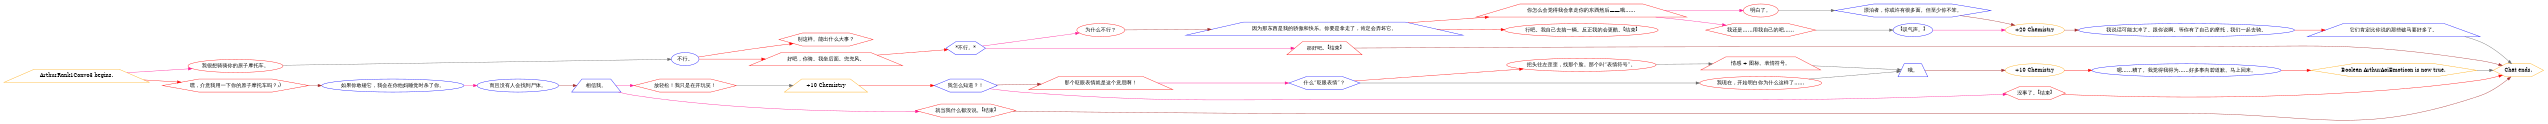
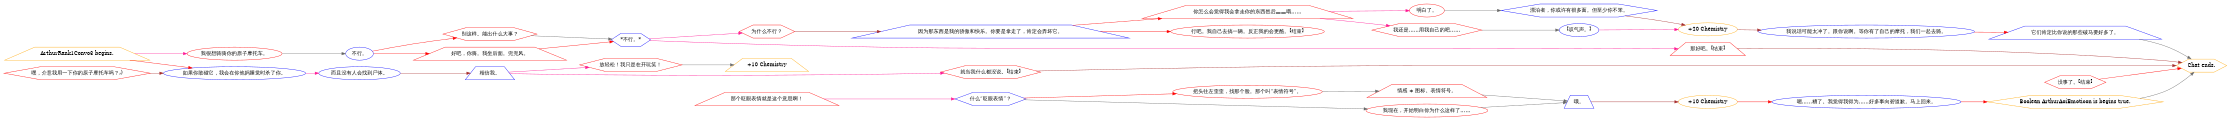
node "为什么不行？": shape ellipse -> hexagon
edge "别这样。能出什么大事？" -> "*不行。*": added
node "Boolean ArthurAoiEmoticon is now true.": label "Boolean ArthurAoiEmoticon is now true." -> "Boolean ArthurAoiEmoticon is begins true."
edge "ArthurRank1Convo3 begins." -> "嘿，介意我用一下你的原子摩托车吗？;)": now "ArthurRank1Convo3 begins." -> "如果你敢碰它，我会在你他妈睡觉时杀了你。"
node "我怎么知道？！": removed
